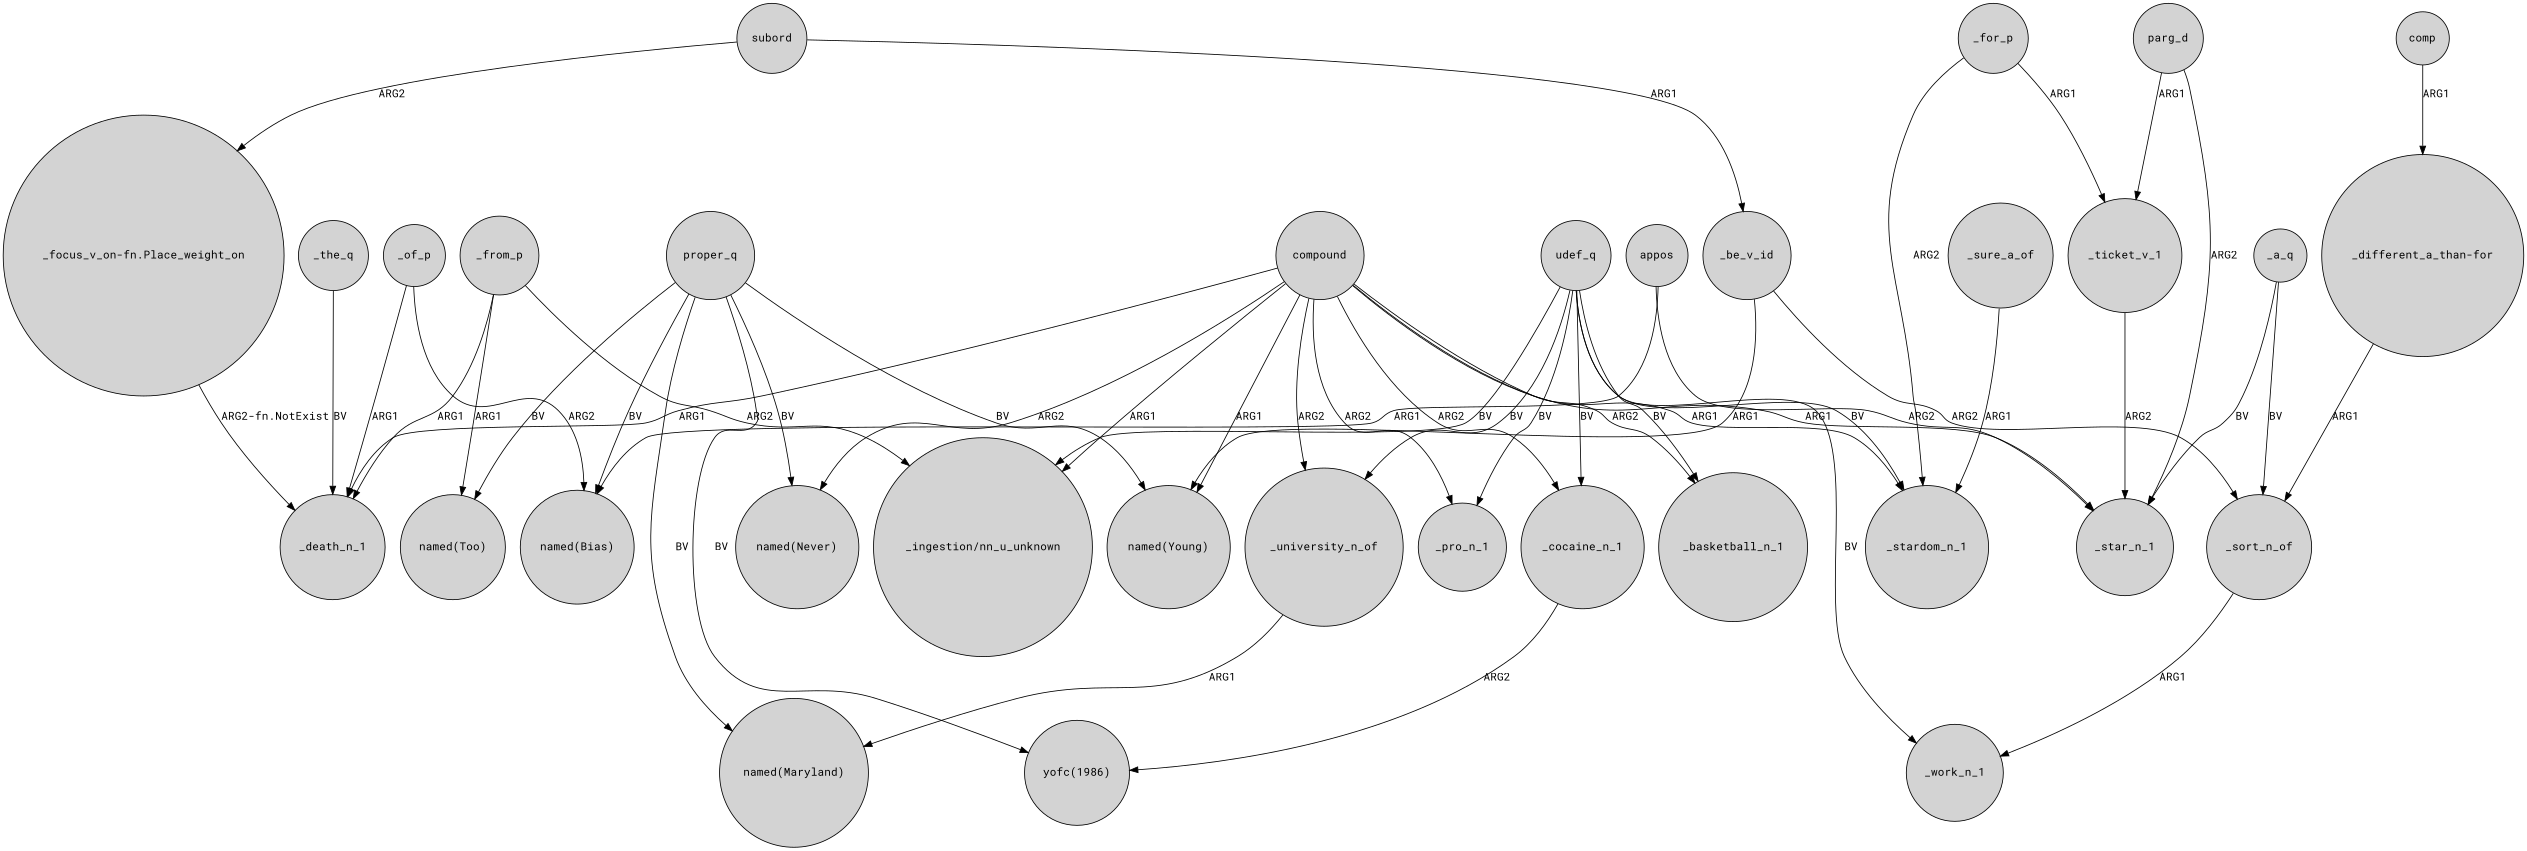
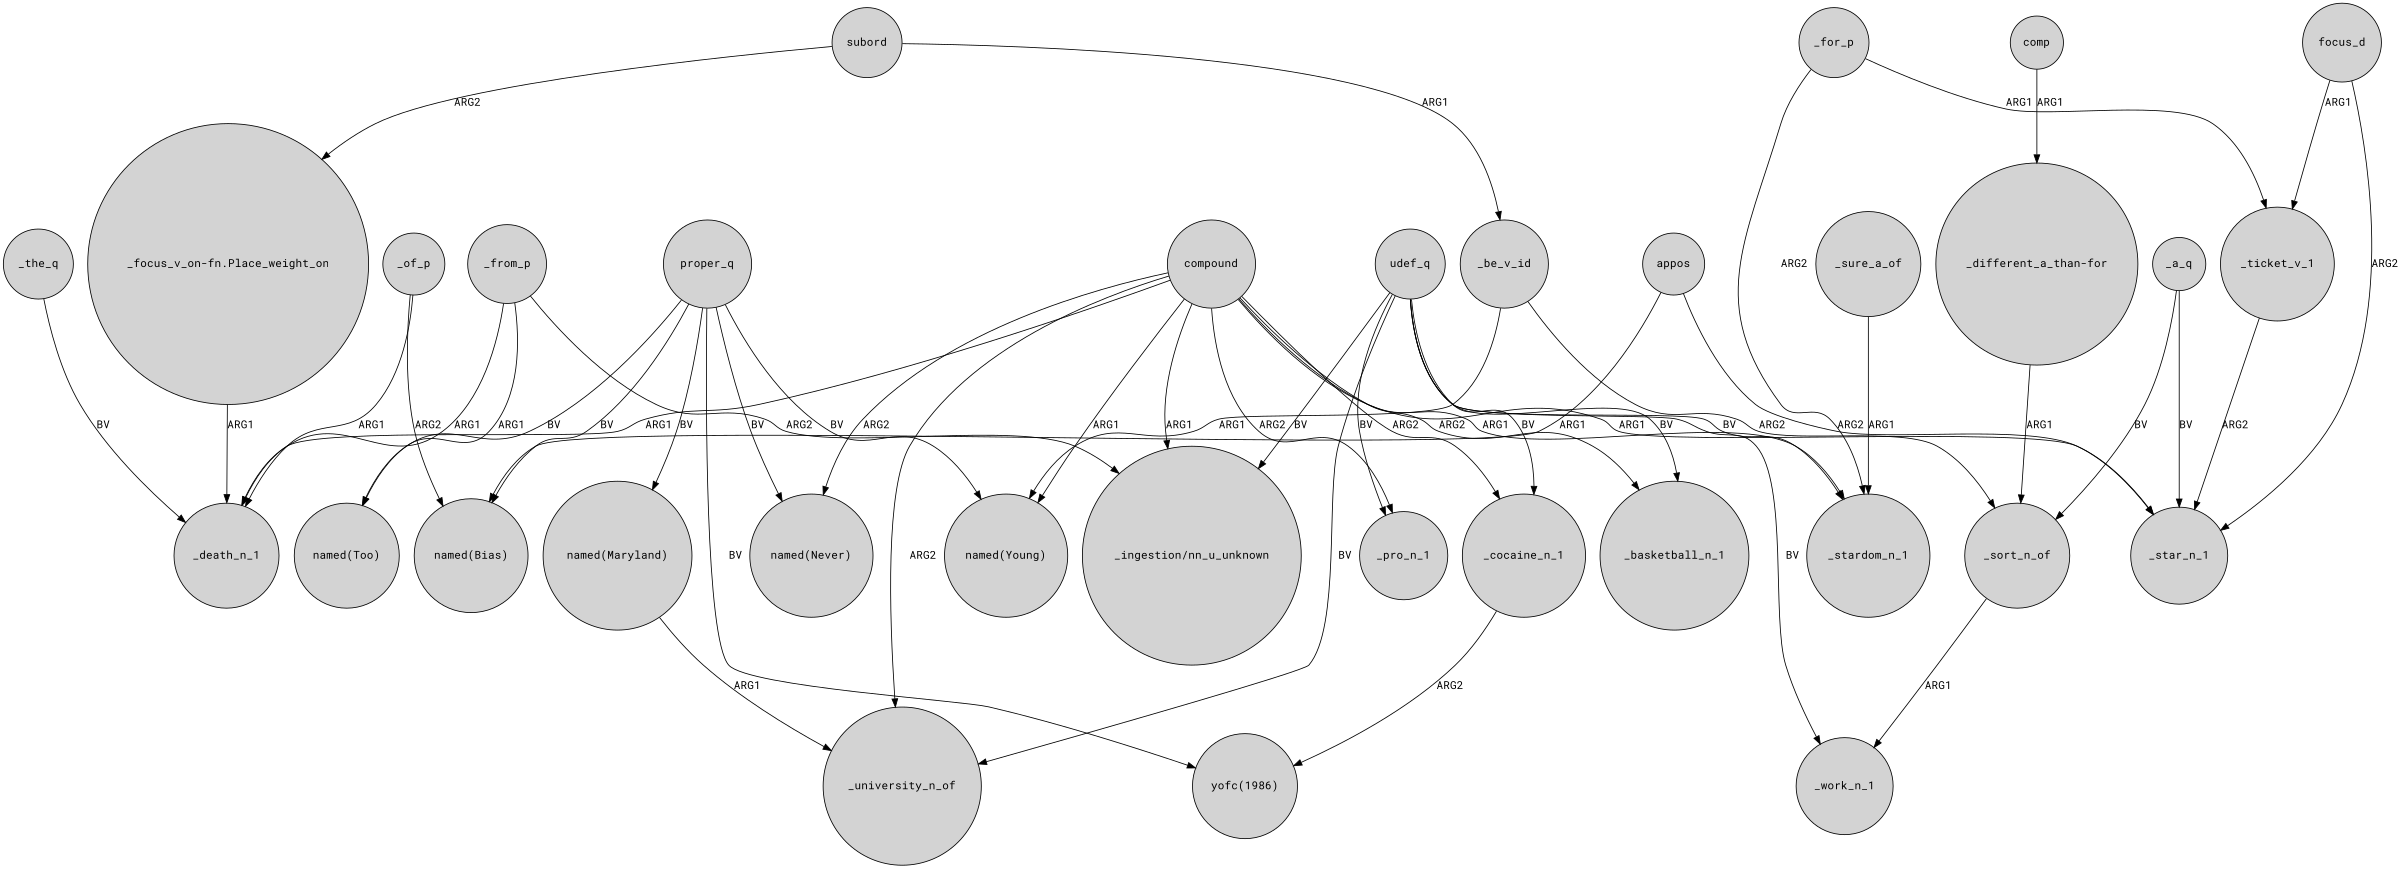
node "parg_d": label "parg_d" -> "focus_d"
edge "_focus_v_on-fn.Place_weight_on" -> "_death_n_1": label "ARG2-fn.NotExist" -> "ARG1"
edge "_university_n_of" -> "named(Maryland)": reversed
